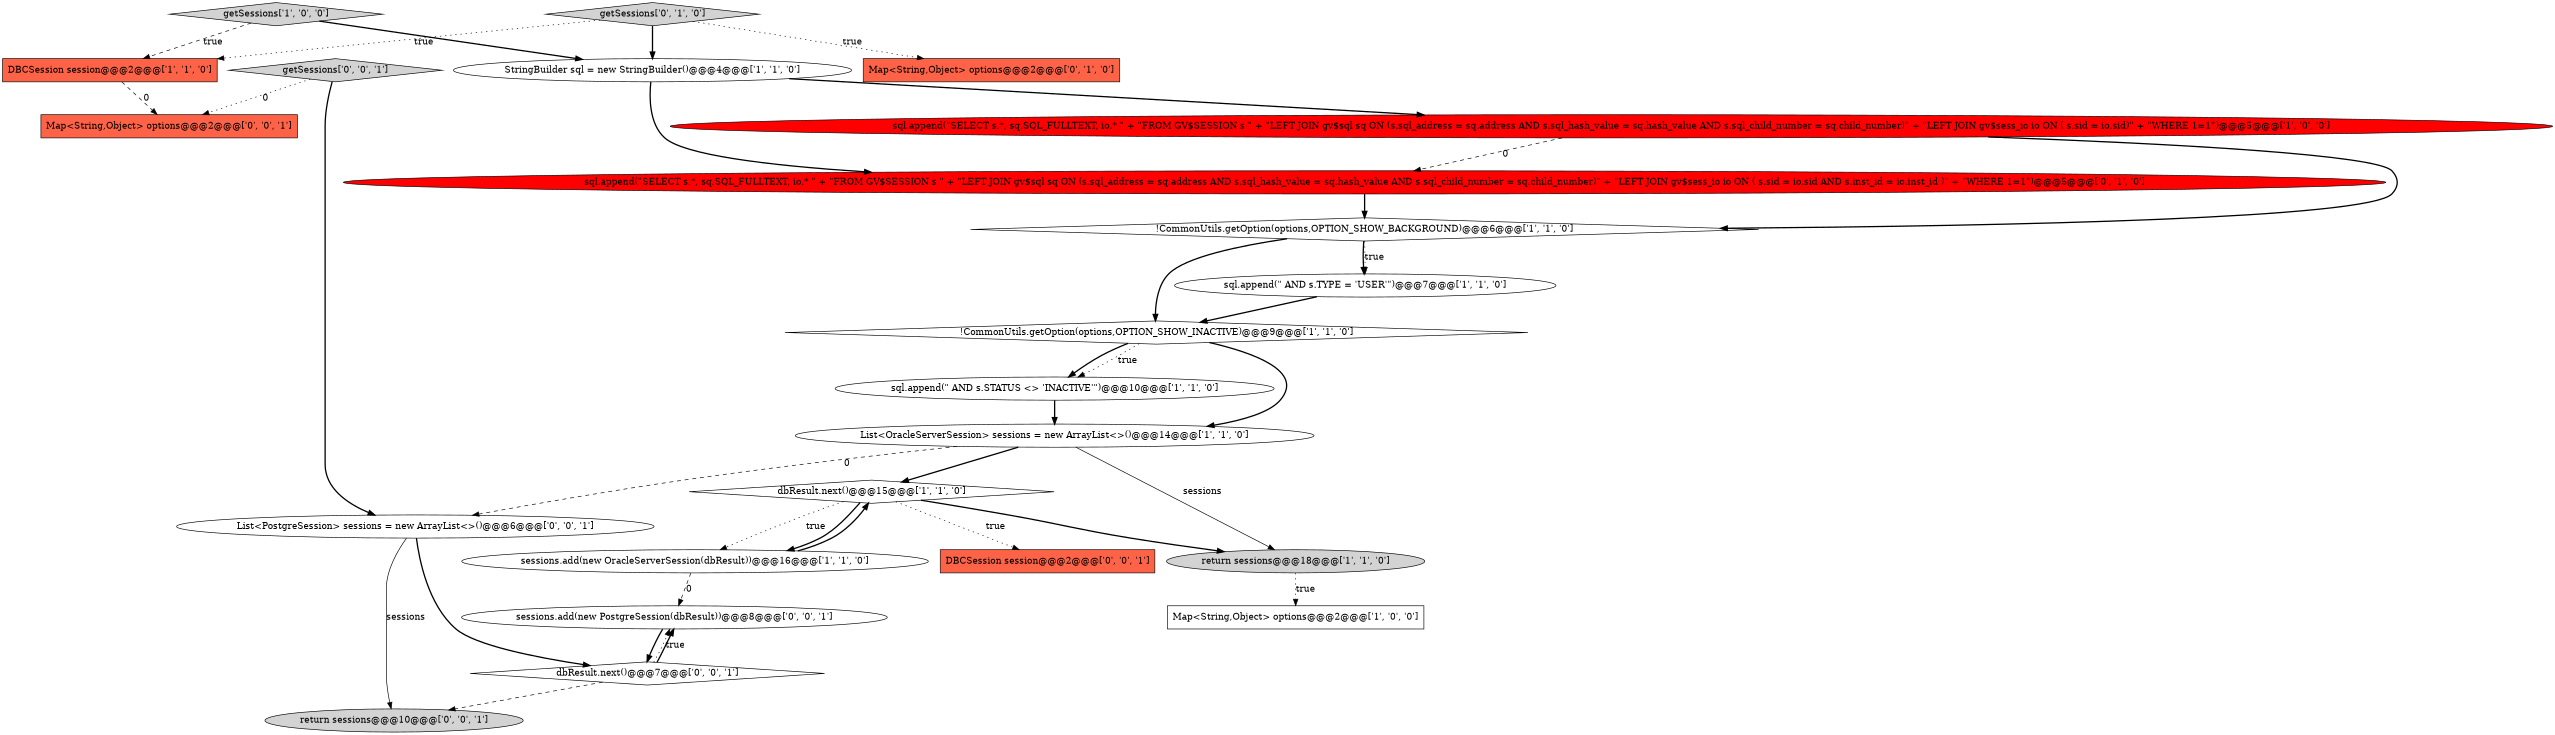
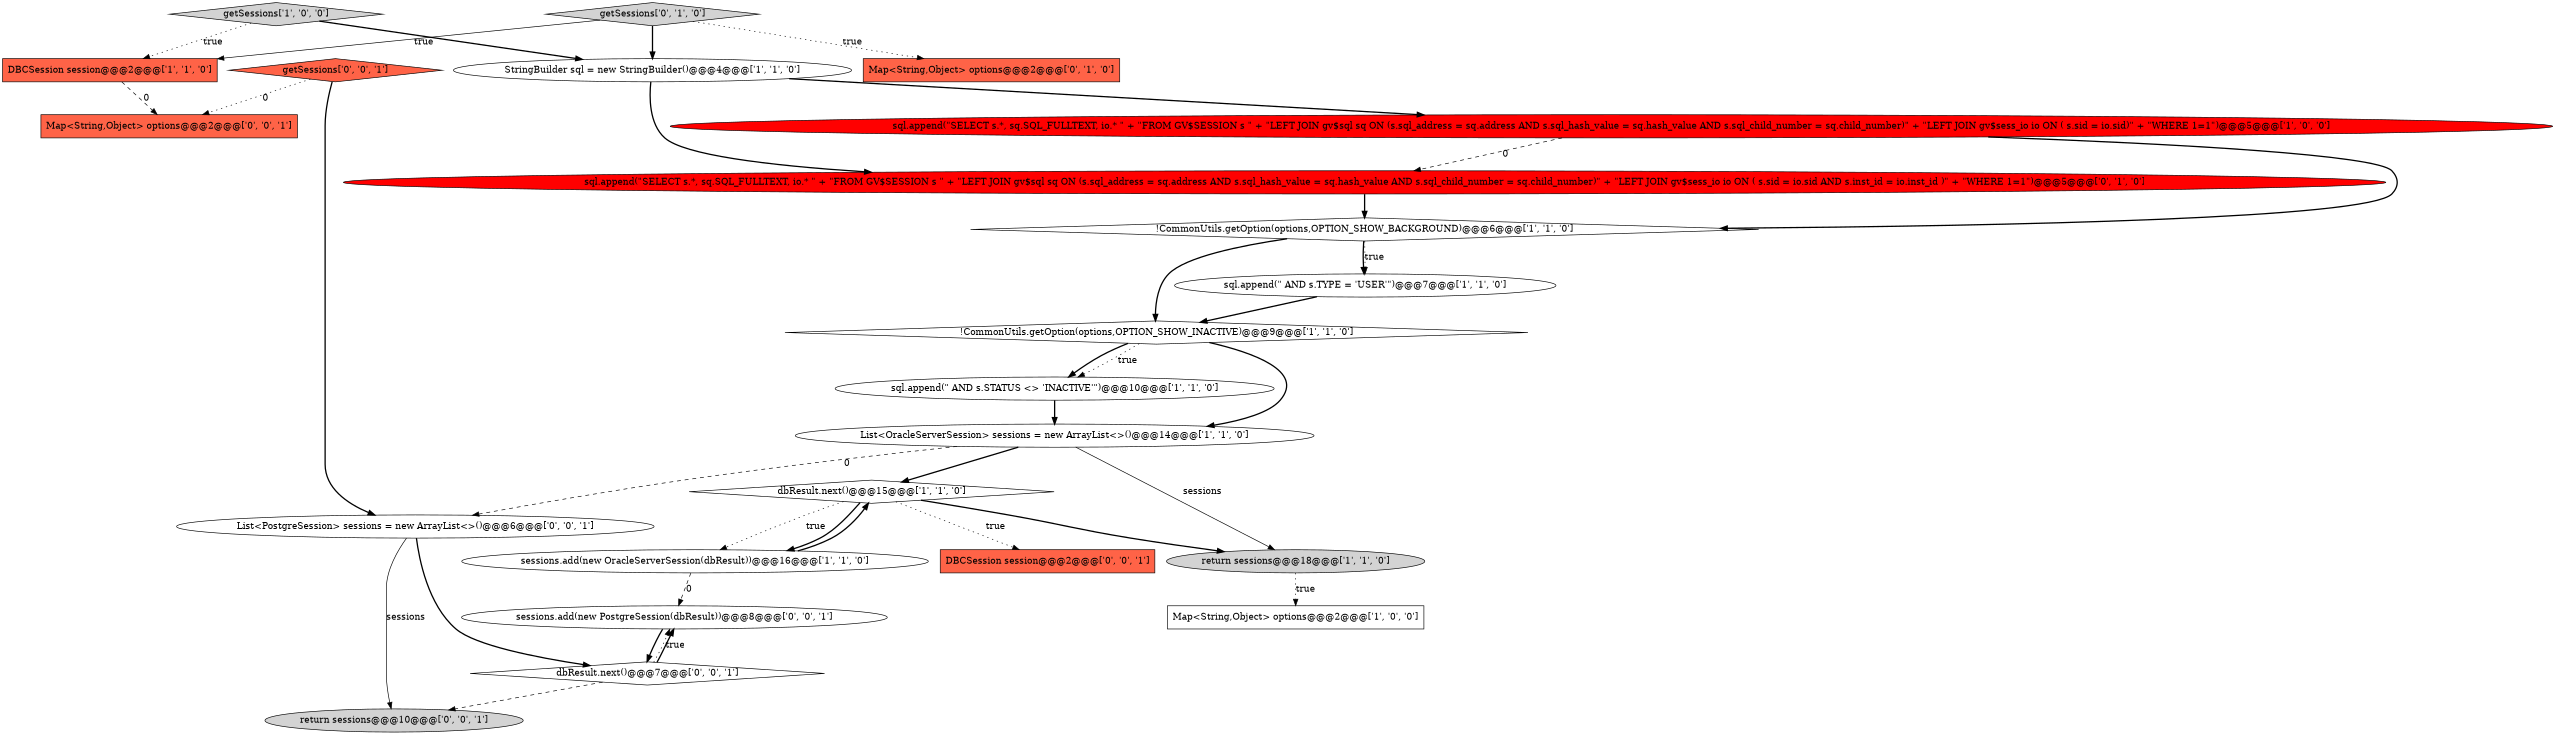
edge "getSessions['0', '1', '0']" -> "DBCSession session@@@2@@@['1', '1', '0']": style dotted -> solid
edge "getSessions['1', '0', '0']" -> "DBCSession session@@@2@@@['1', '1', '0']": style dashed -> dotted
node "getSessions['0', '0', '1']": fillcolor lightgray -> tomato
